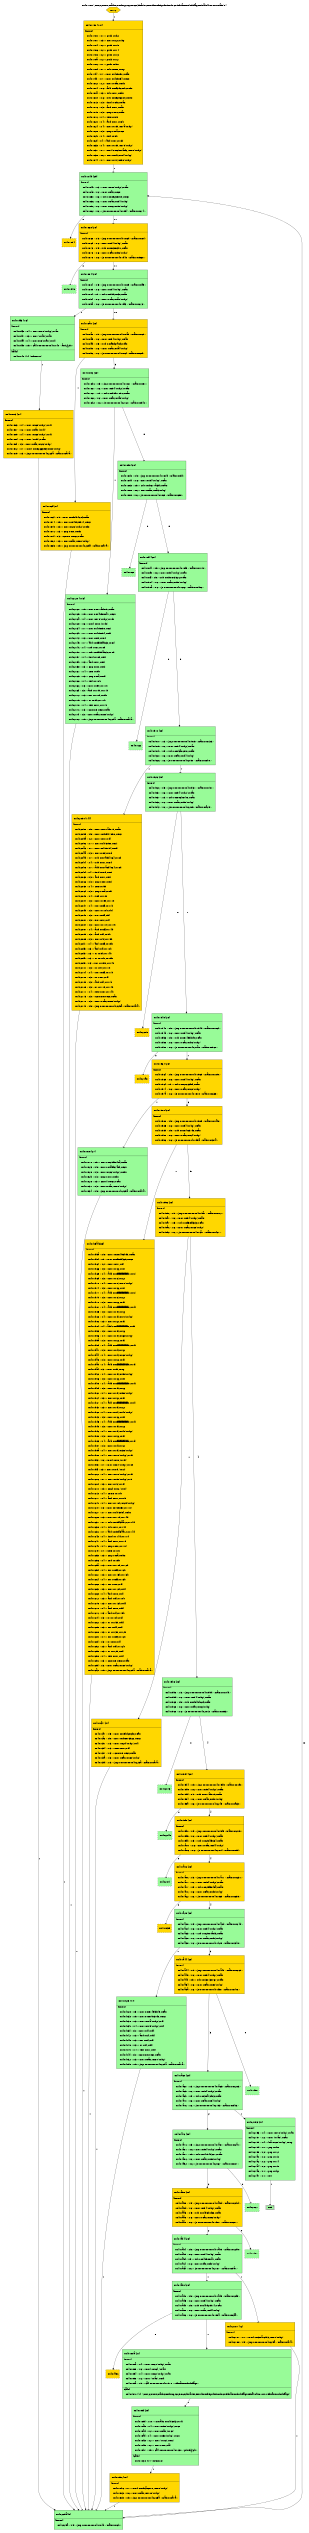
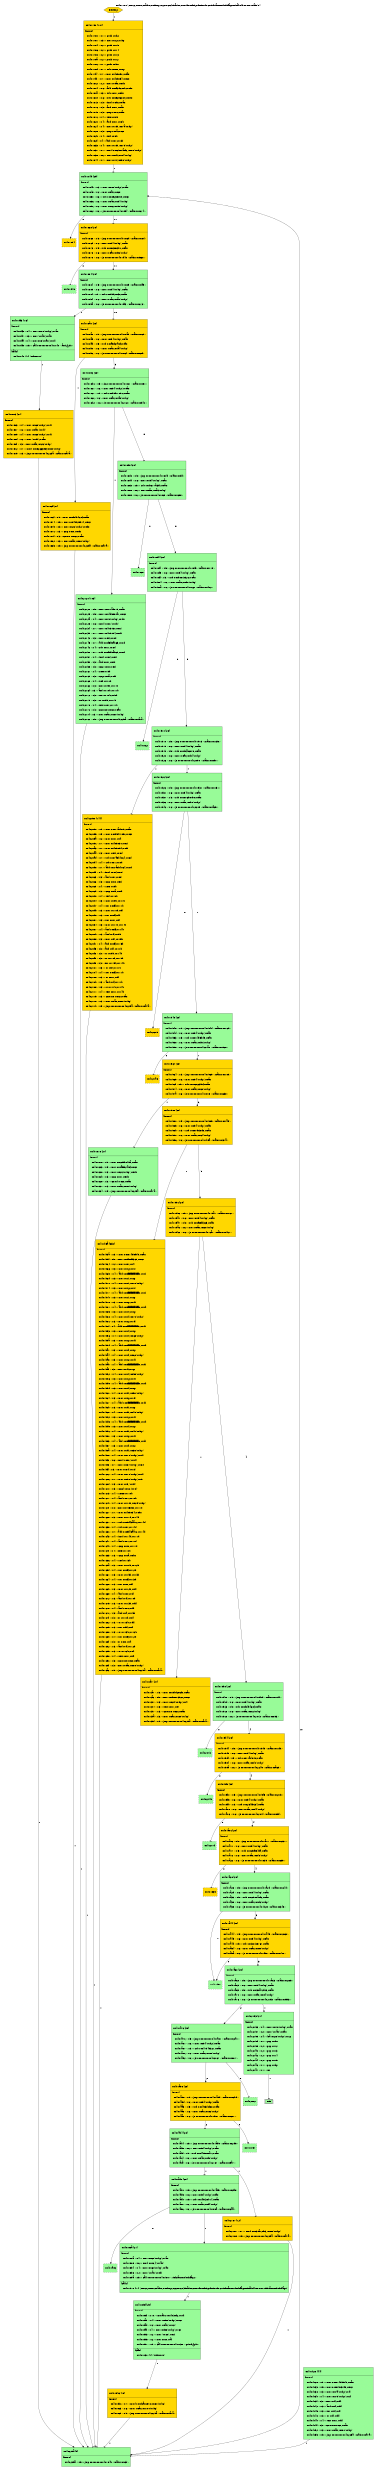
node "Entry": label "Entry" -> "Desktop"
edge "0x401a28 [28]" -> "0x401b2e [44]": now "0x401a28 [28]" -> "0x401f98"
edge "0x401ca7 [27]" -> "0x40225a [5]": removed, label "1"
node "0x401aec": fillcolor gold -> palegreen
